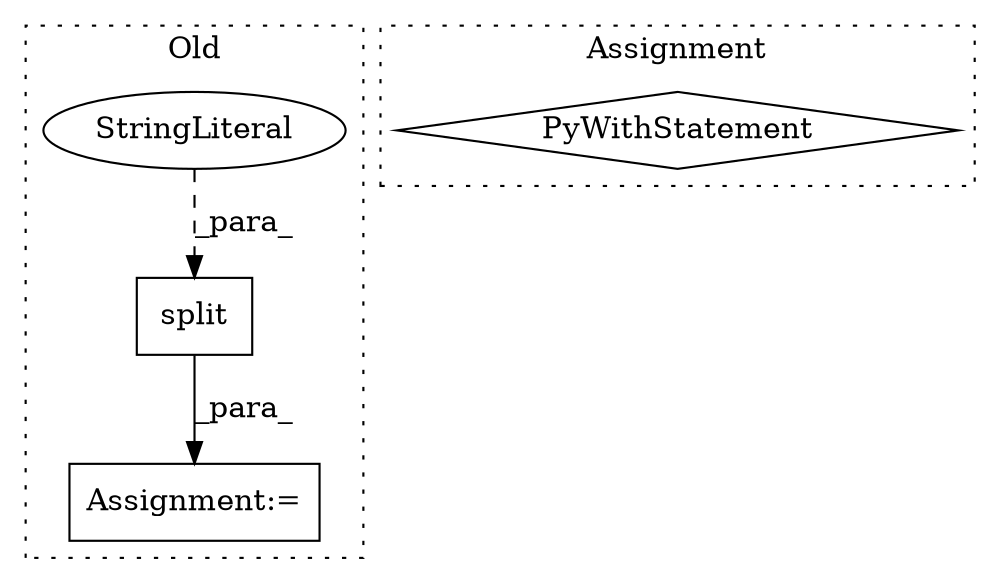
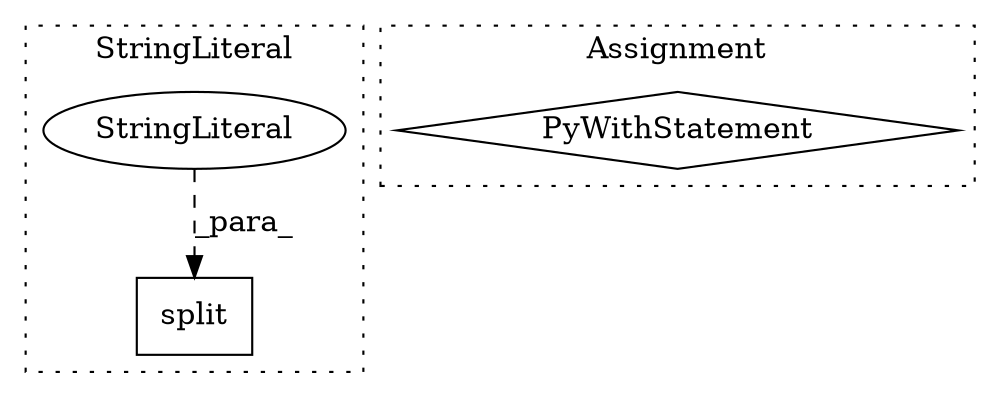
cluster "Old": label "Old" -> "StringLiteral"
node "Assignment:=": removed
